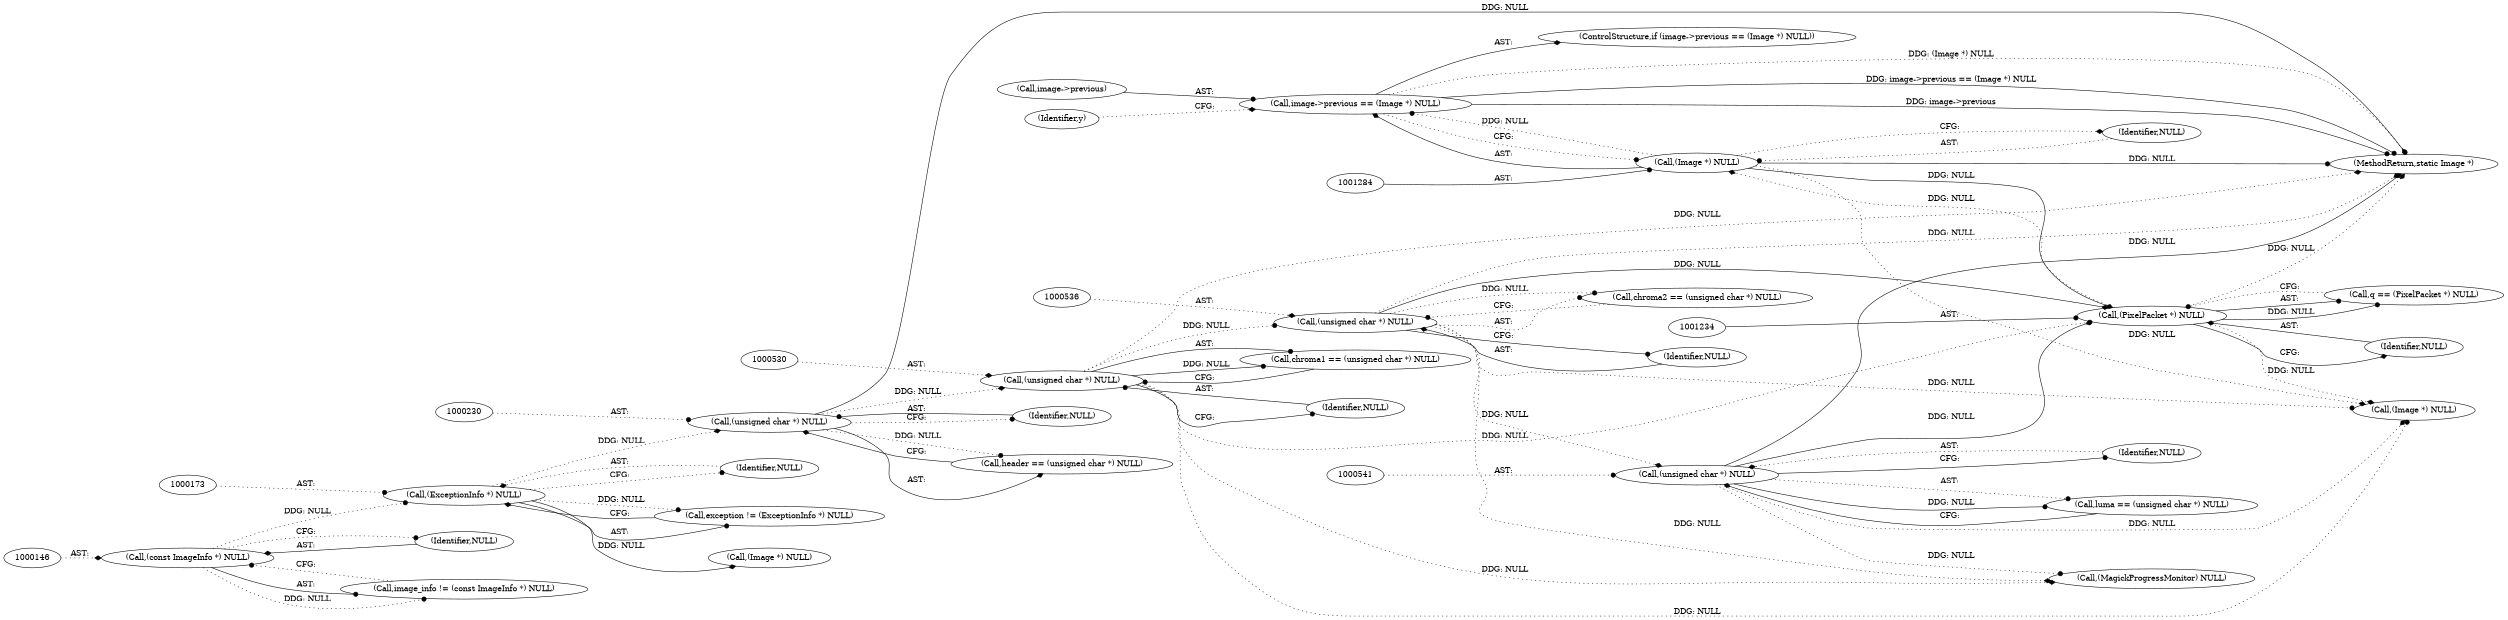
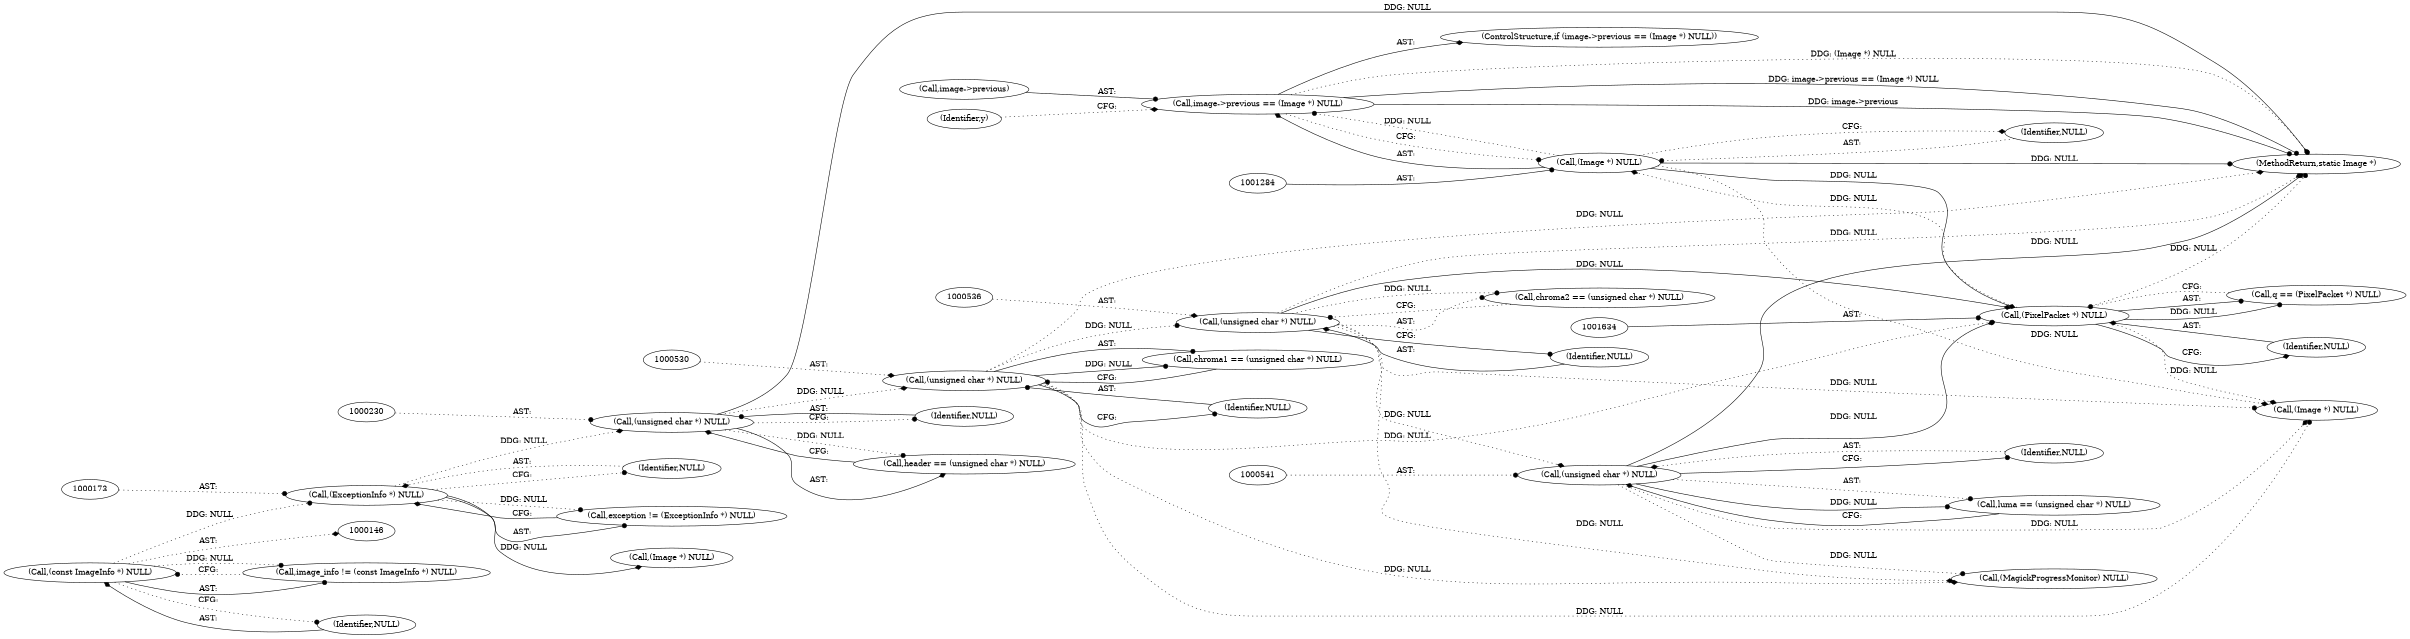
edge "(Call,(PixelPacket *) NULL)" -> "(MethodReturn,static Image *)": arrowhead diamond -> dot
node "1001234": label "1001234" -> "1001634"
edge "1000146" -> "(Call,(const ImageInfo *) NULL)": reversed
